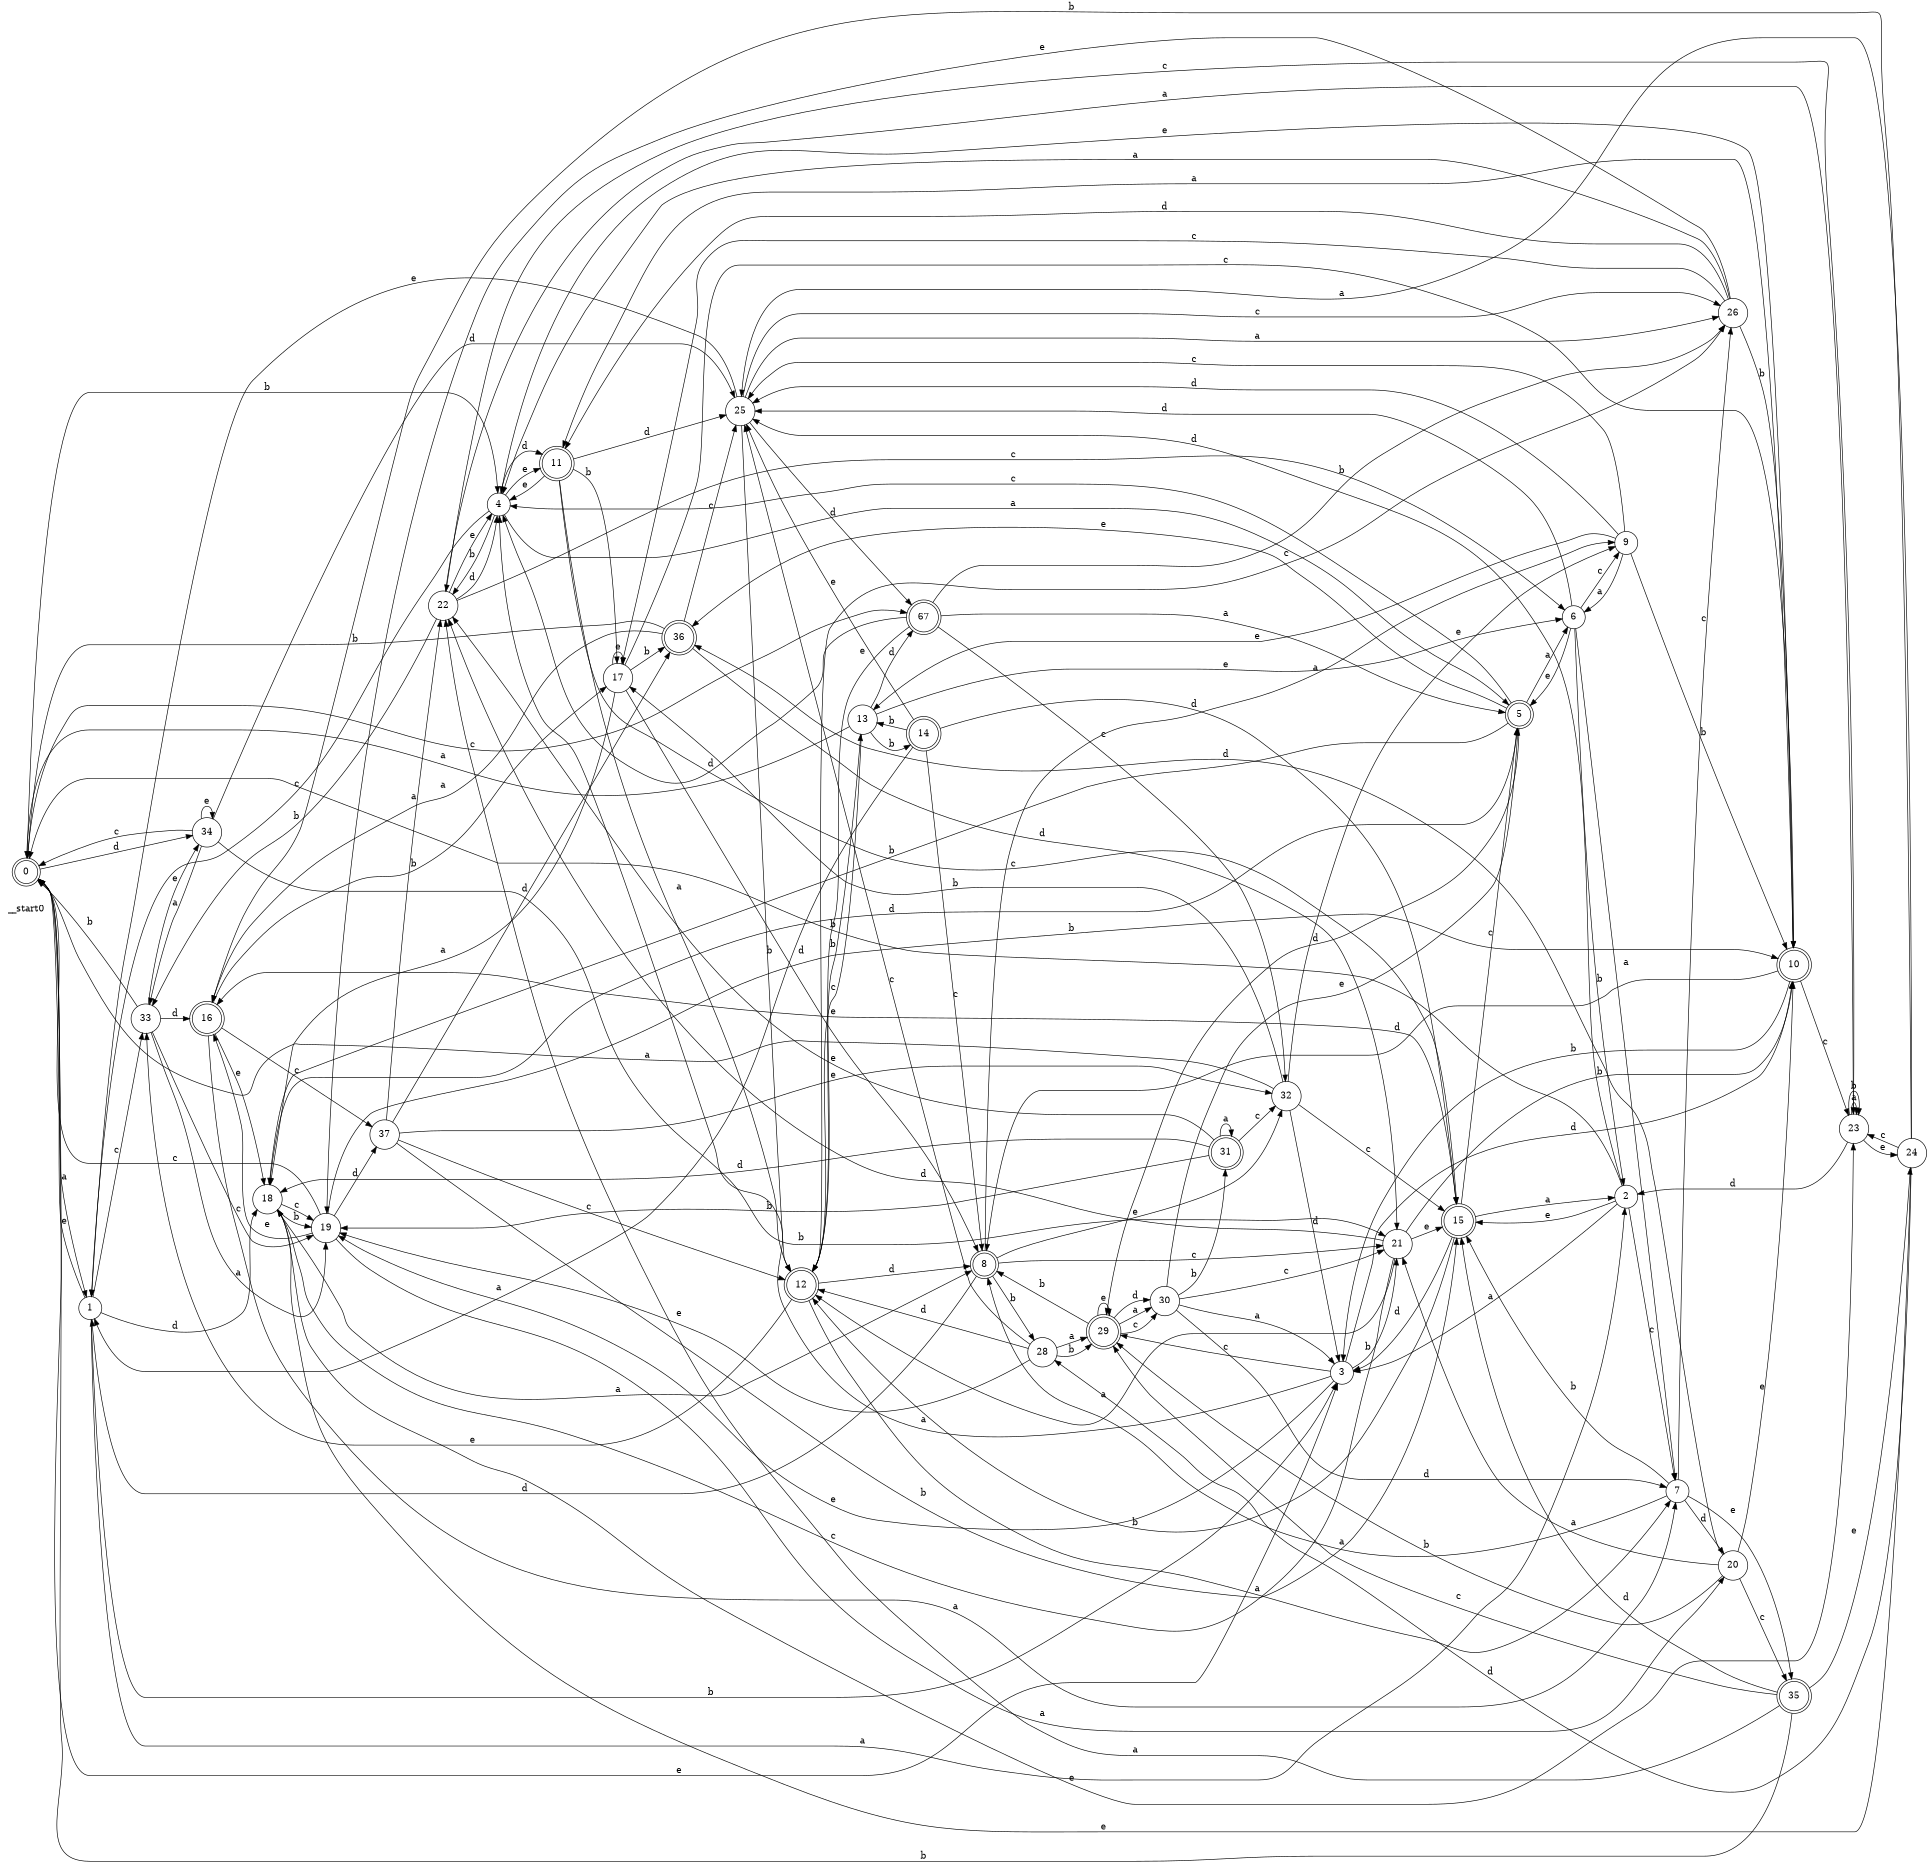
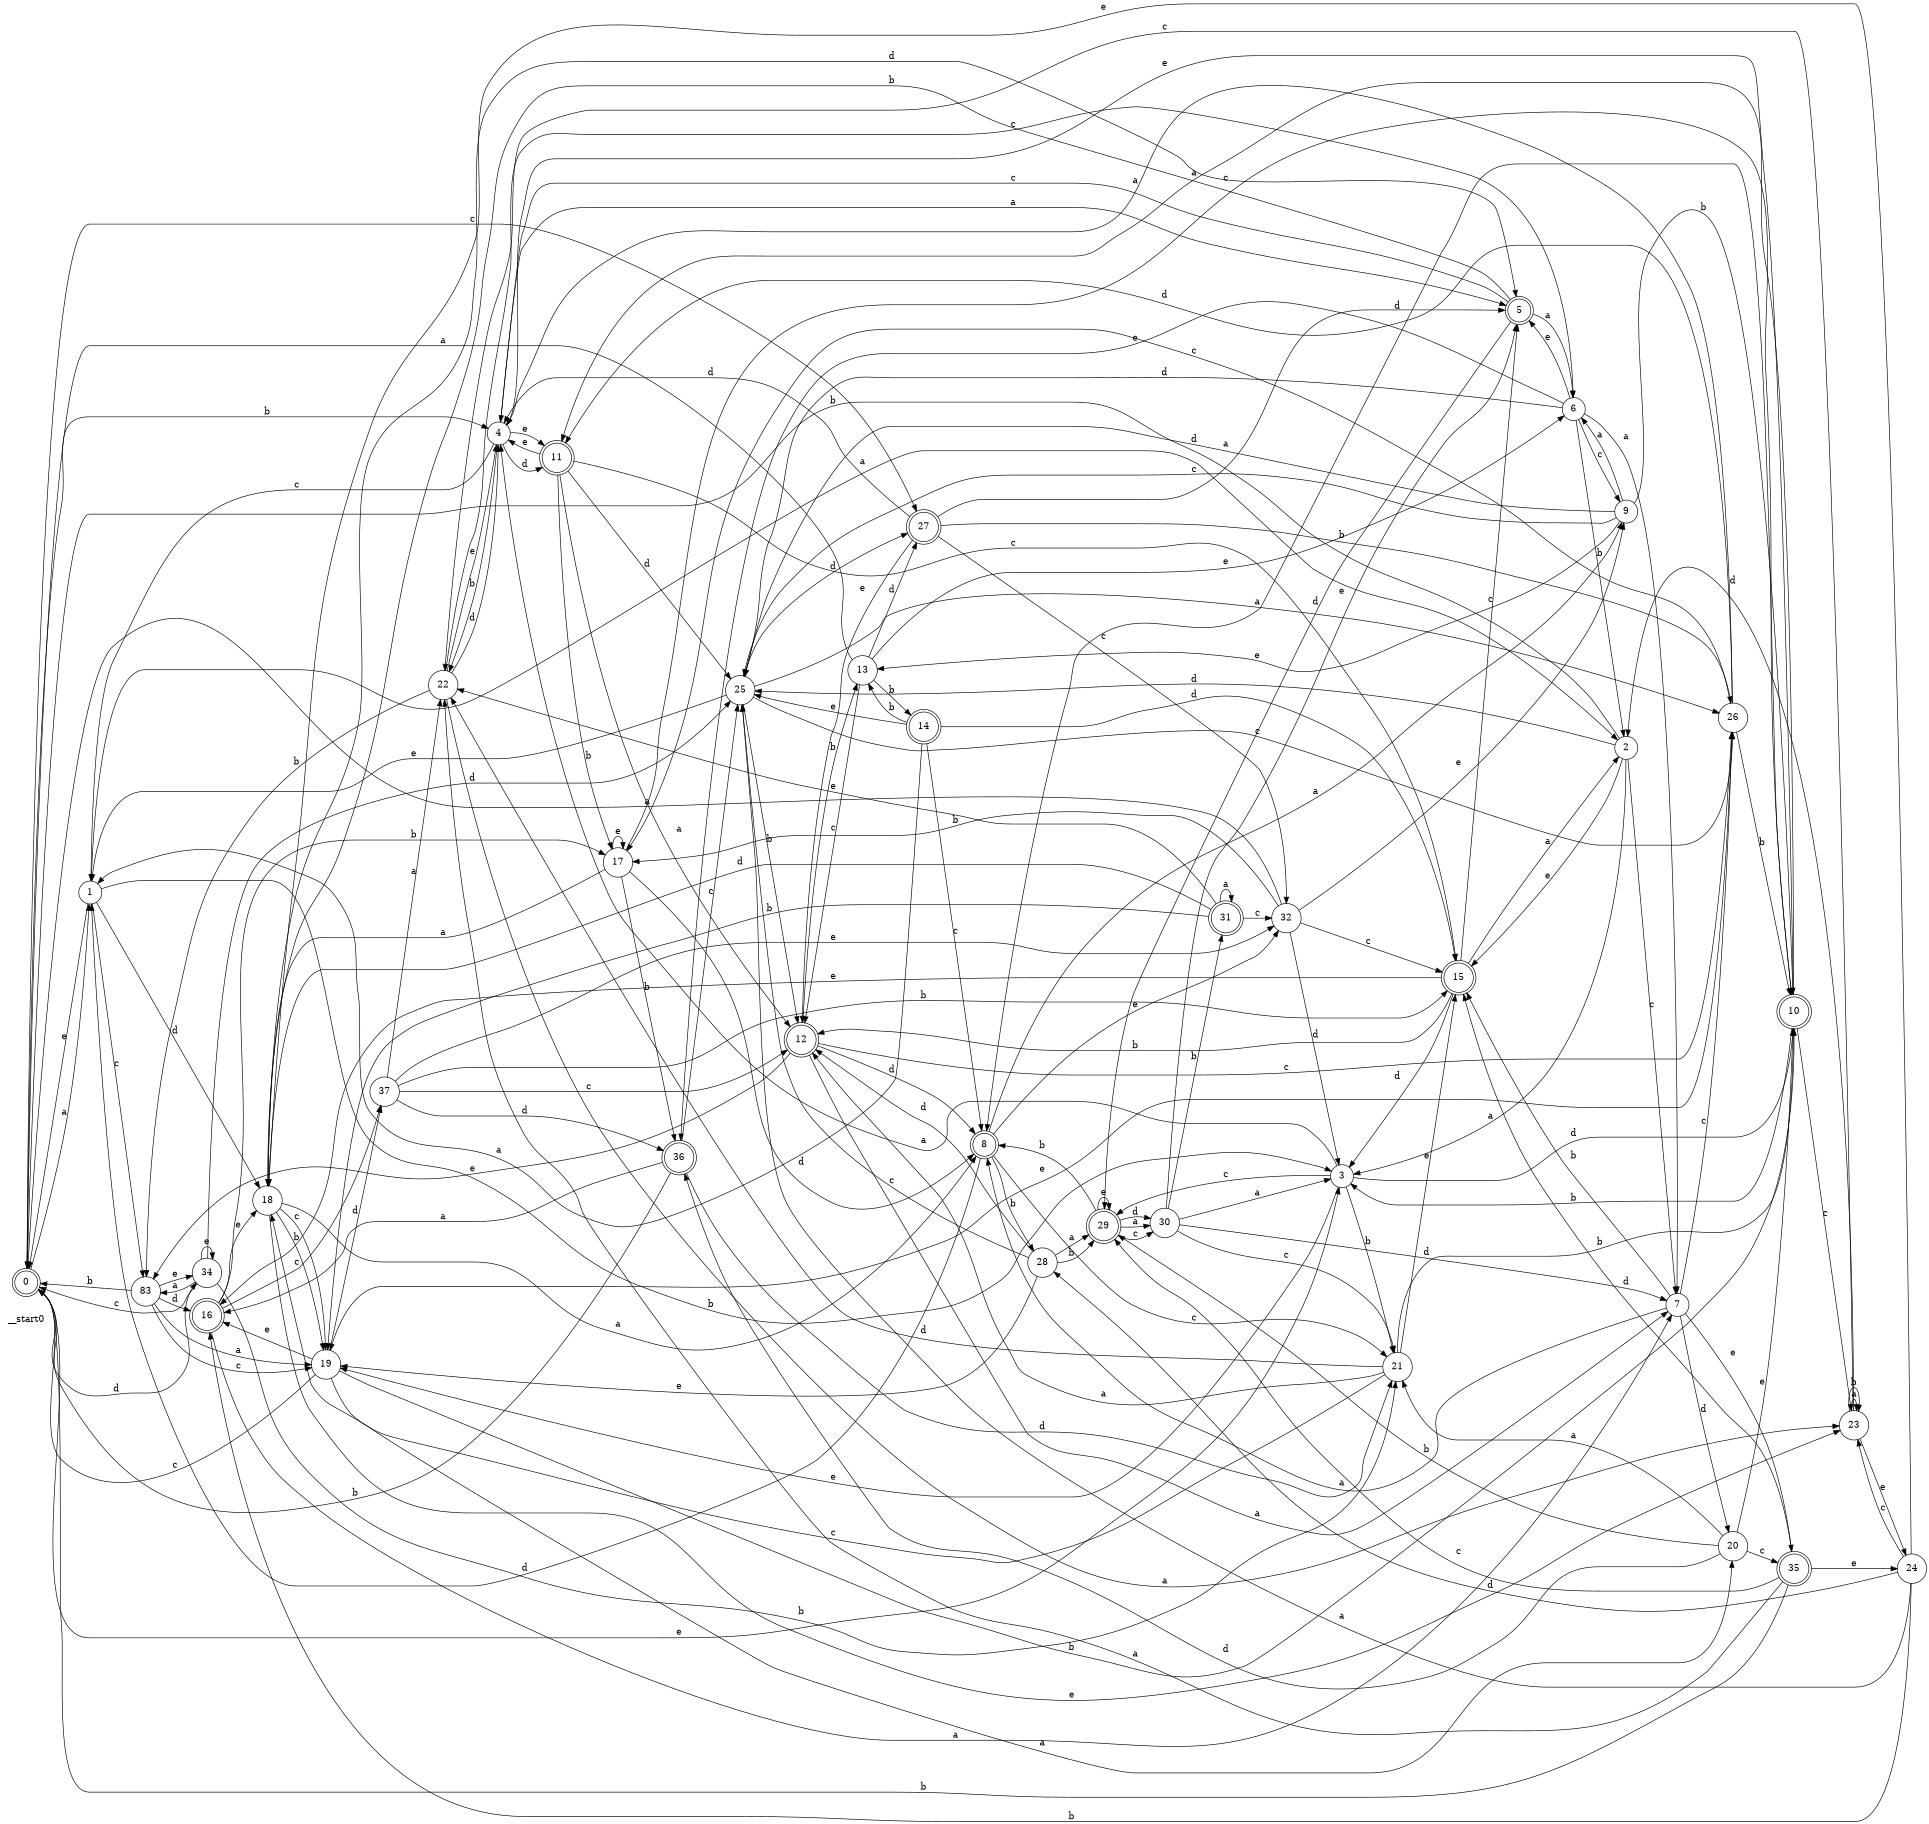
edge "5" -> "36": now "6" -> "36"
node "67": label "67" -> "27"
node "33": label "33" -> "83"
